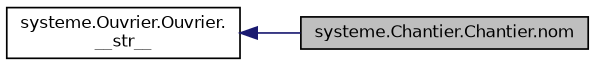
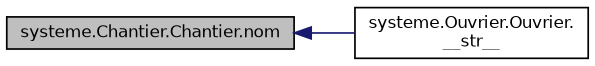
edge "systeme.Chantier.Chantier.nom" -> "systeme.Ouvrier.Ouvrier. __str__": reversed
